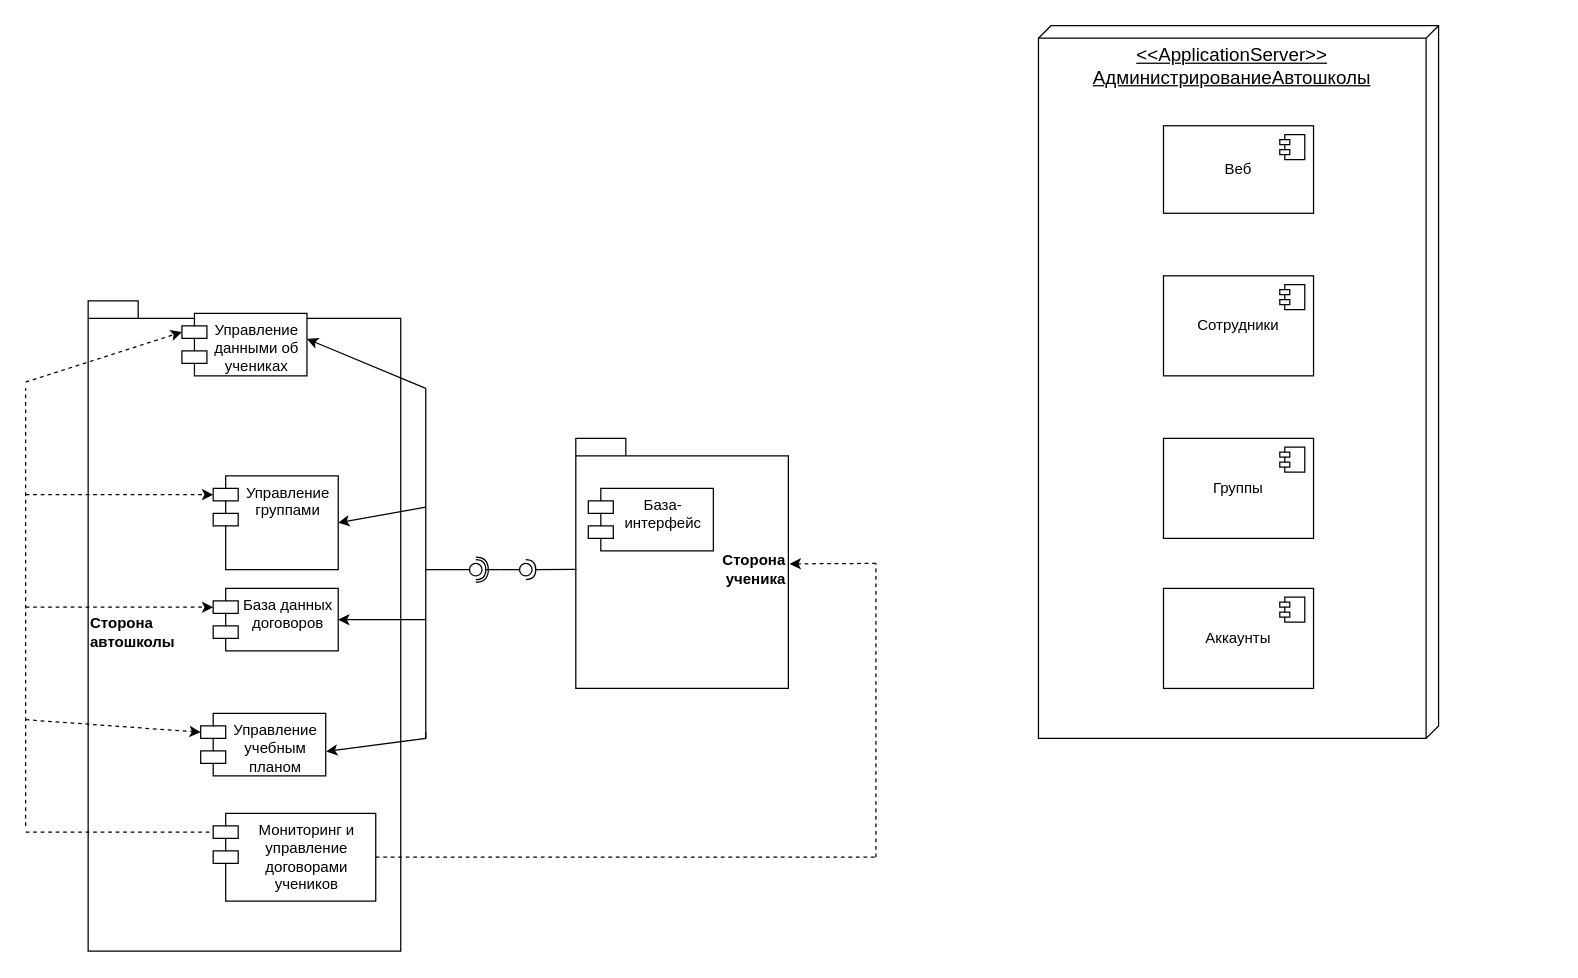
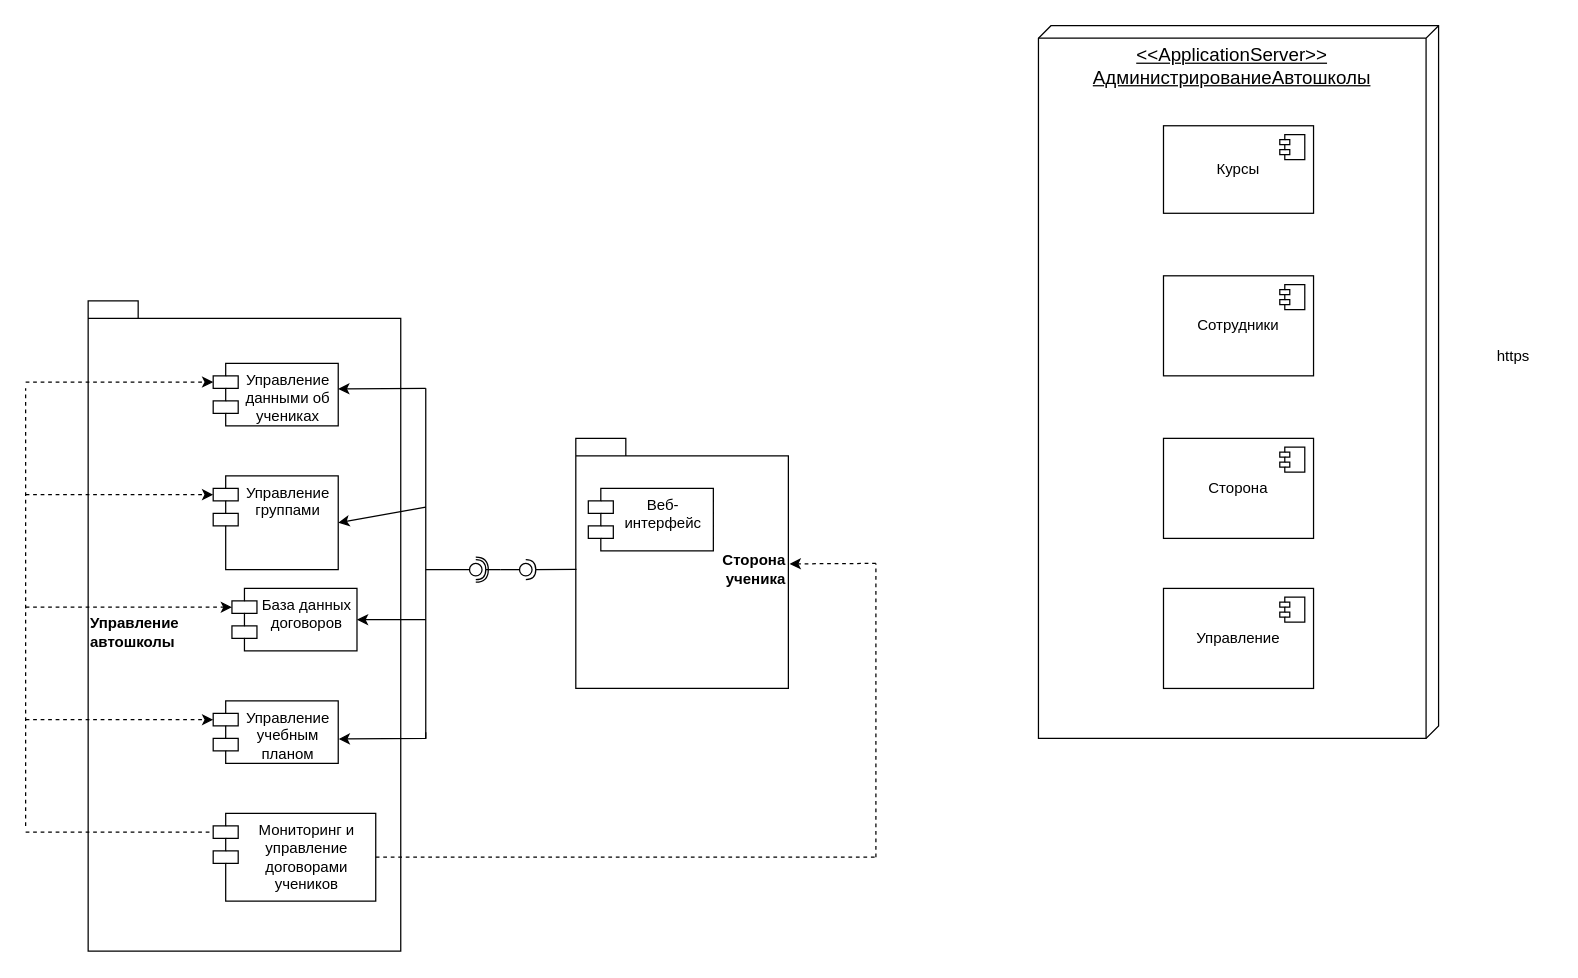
node "Веб": label "Веб" -> "Курсы"
node "Управление данными об учениках": moved (244, 344) -> (276, 394)
node "https": added
node "Группы": label "Группы" -> "Сторона"
node "База-интерфейс": label "База-интерфейс" -> "Веб-интерфейс"
node "База данных договоров": moved (276, 619) -> (294, 619)
node "Сторона автошколы": label "Сторона автошколы" -> "Управление автошколы"
node "Аккаунты": label "Аккаунты" -> "Управление"
node "Управление учебным планом": moved (263, 744) -> (276, 732)
